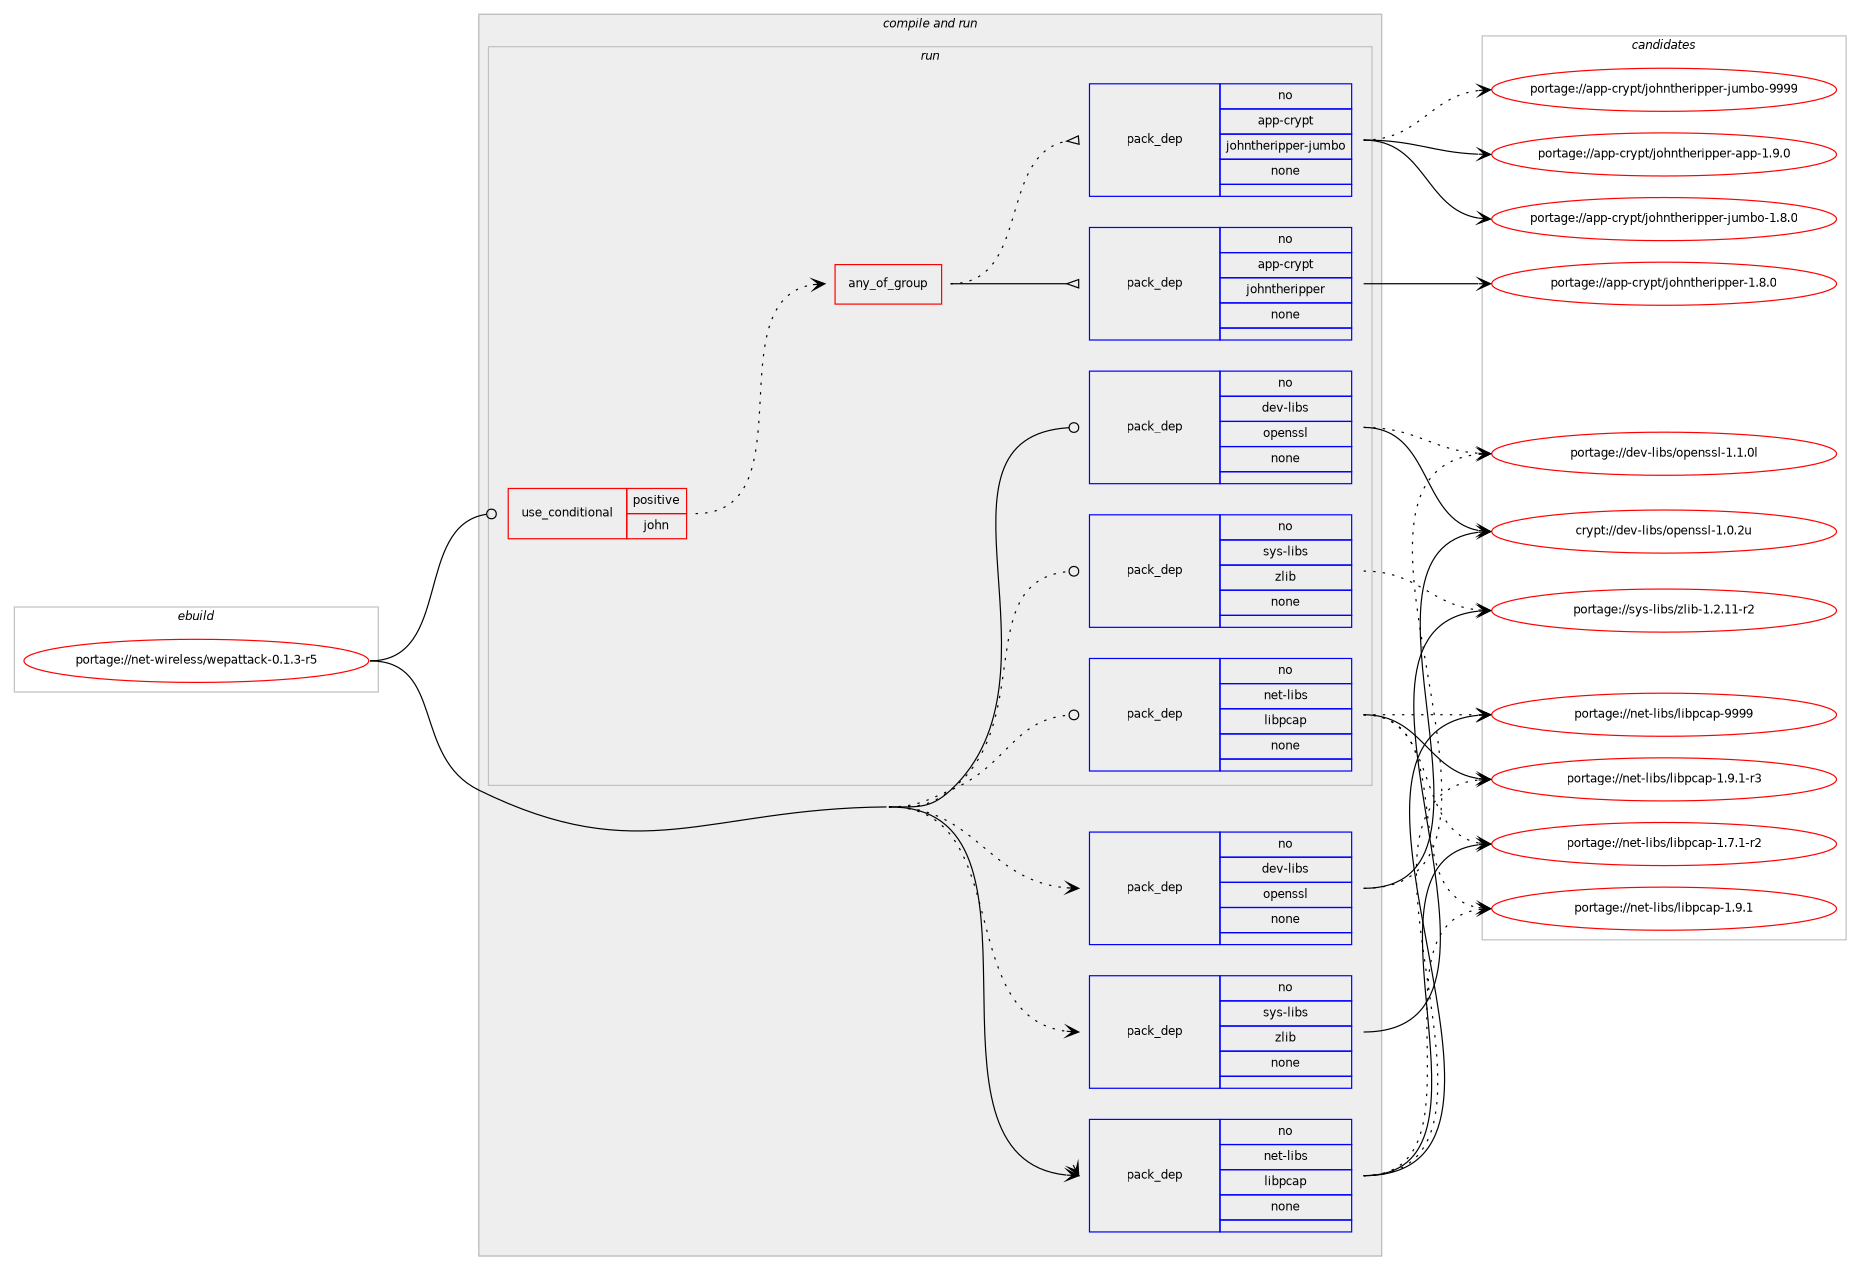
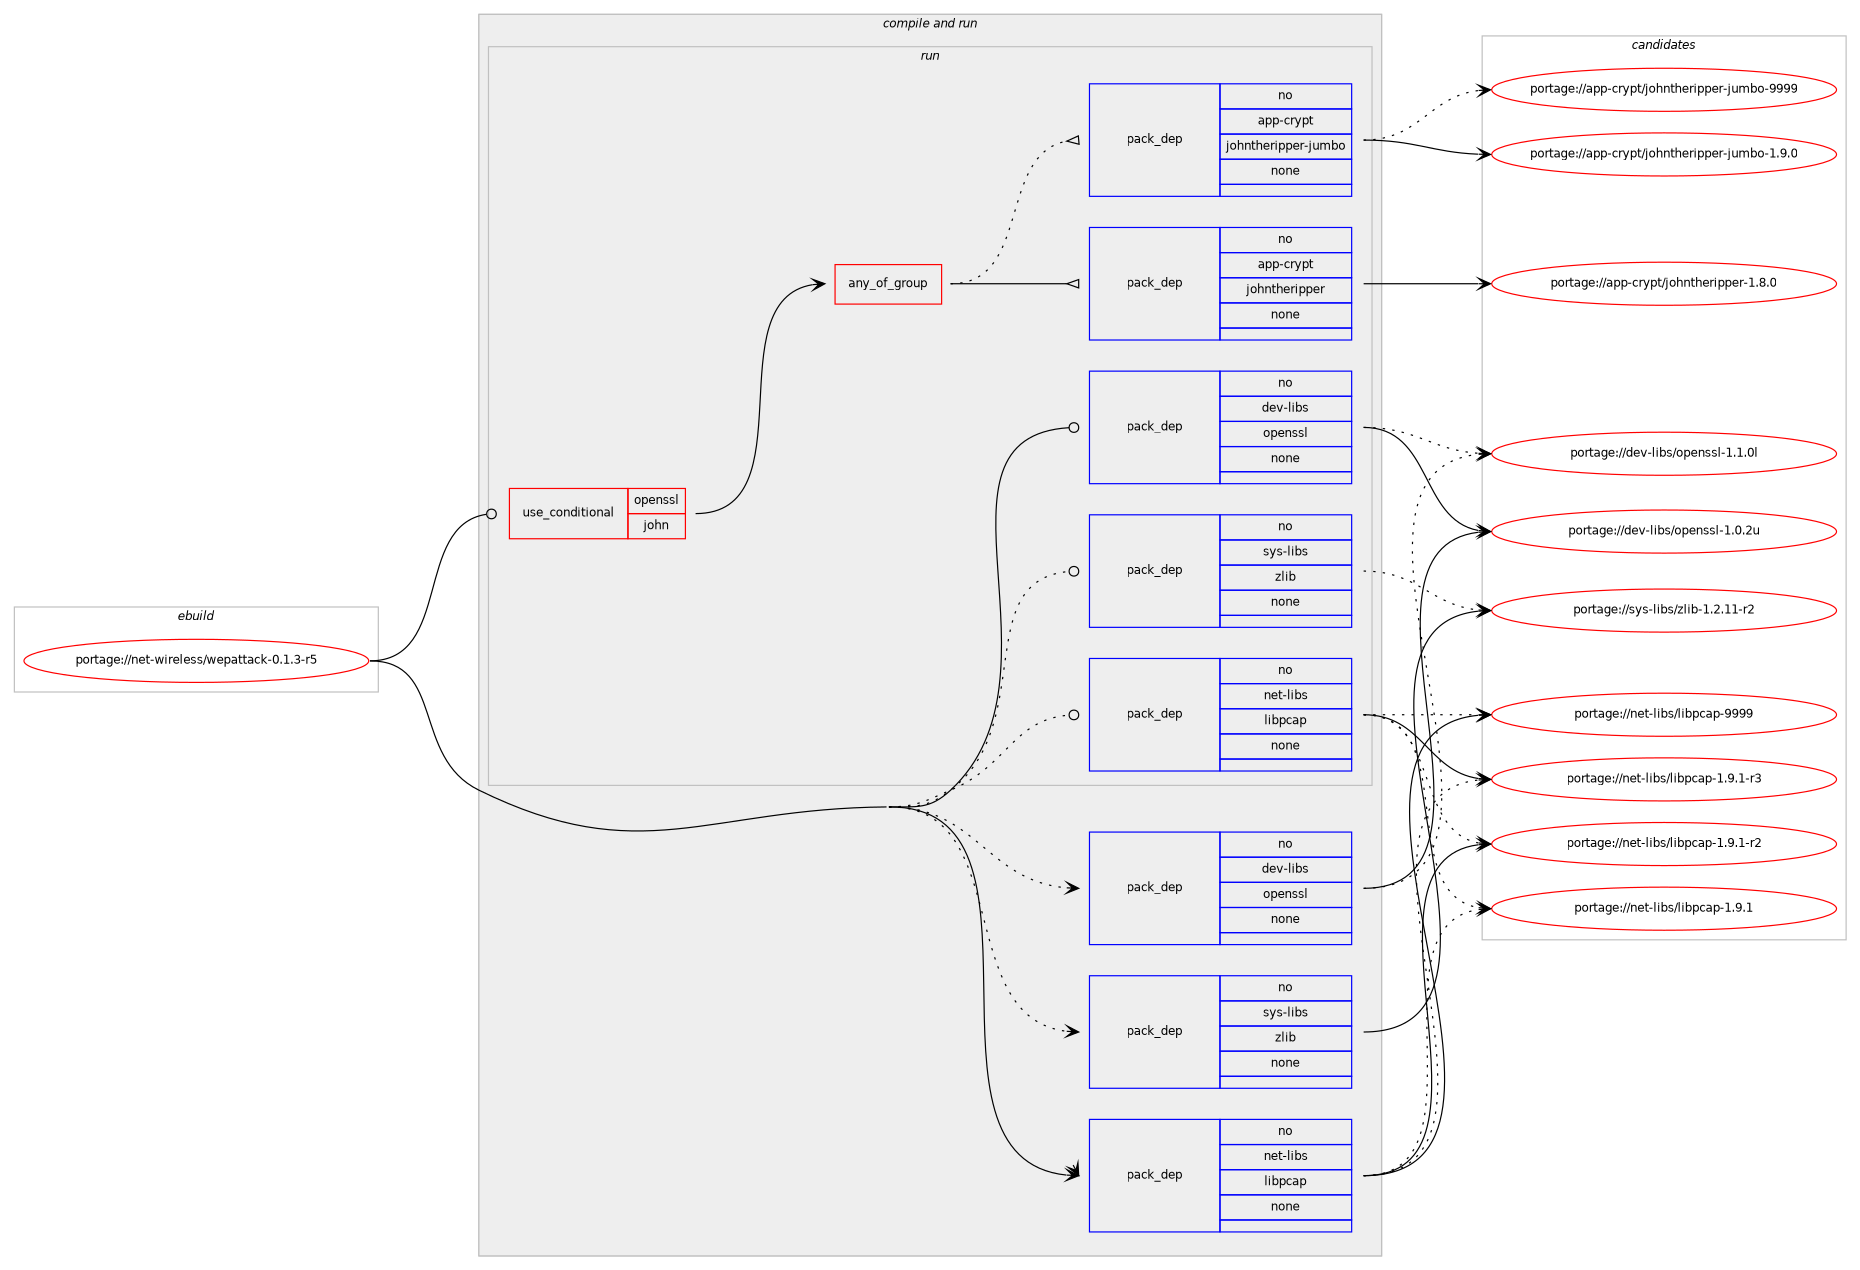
node "portage://app-crypt/johntheripper-app-1.9.0": label "portage://app-crypt/johntheripper-app-1.9.0" -> "portage://app-crypt/johntheripper-jumbo-1.9.0"
node "portage://app-crypt/johntheripper-jumbo-1.8.0": removed
edge "use_conditional" -> "any_of_group": style dotted -> solid
node "use_conditional": text "positive" -> "openssl"
node "crypt://dev-libs/openssl-1.0.2u": label "crypt://dev-libs/openssl-1.0.2u" -> "portage://dev-libs/openssl-1.0.2u"
node "portage://net-libs/libpcap-1.7.1-r2": label "portage://net-libs/libpcap-1.7.1-r2" -> "portage://net-libs/libpcap-1.9.1-r2"
